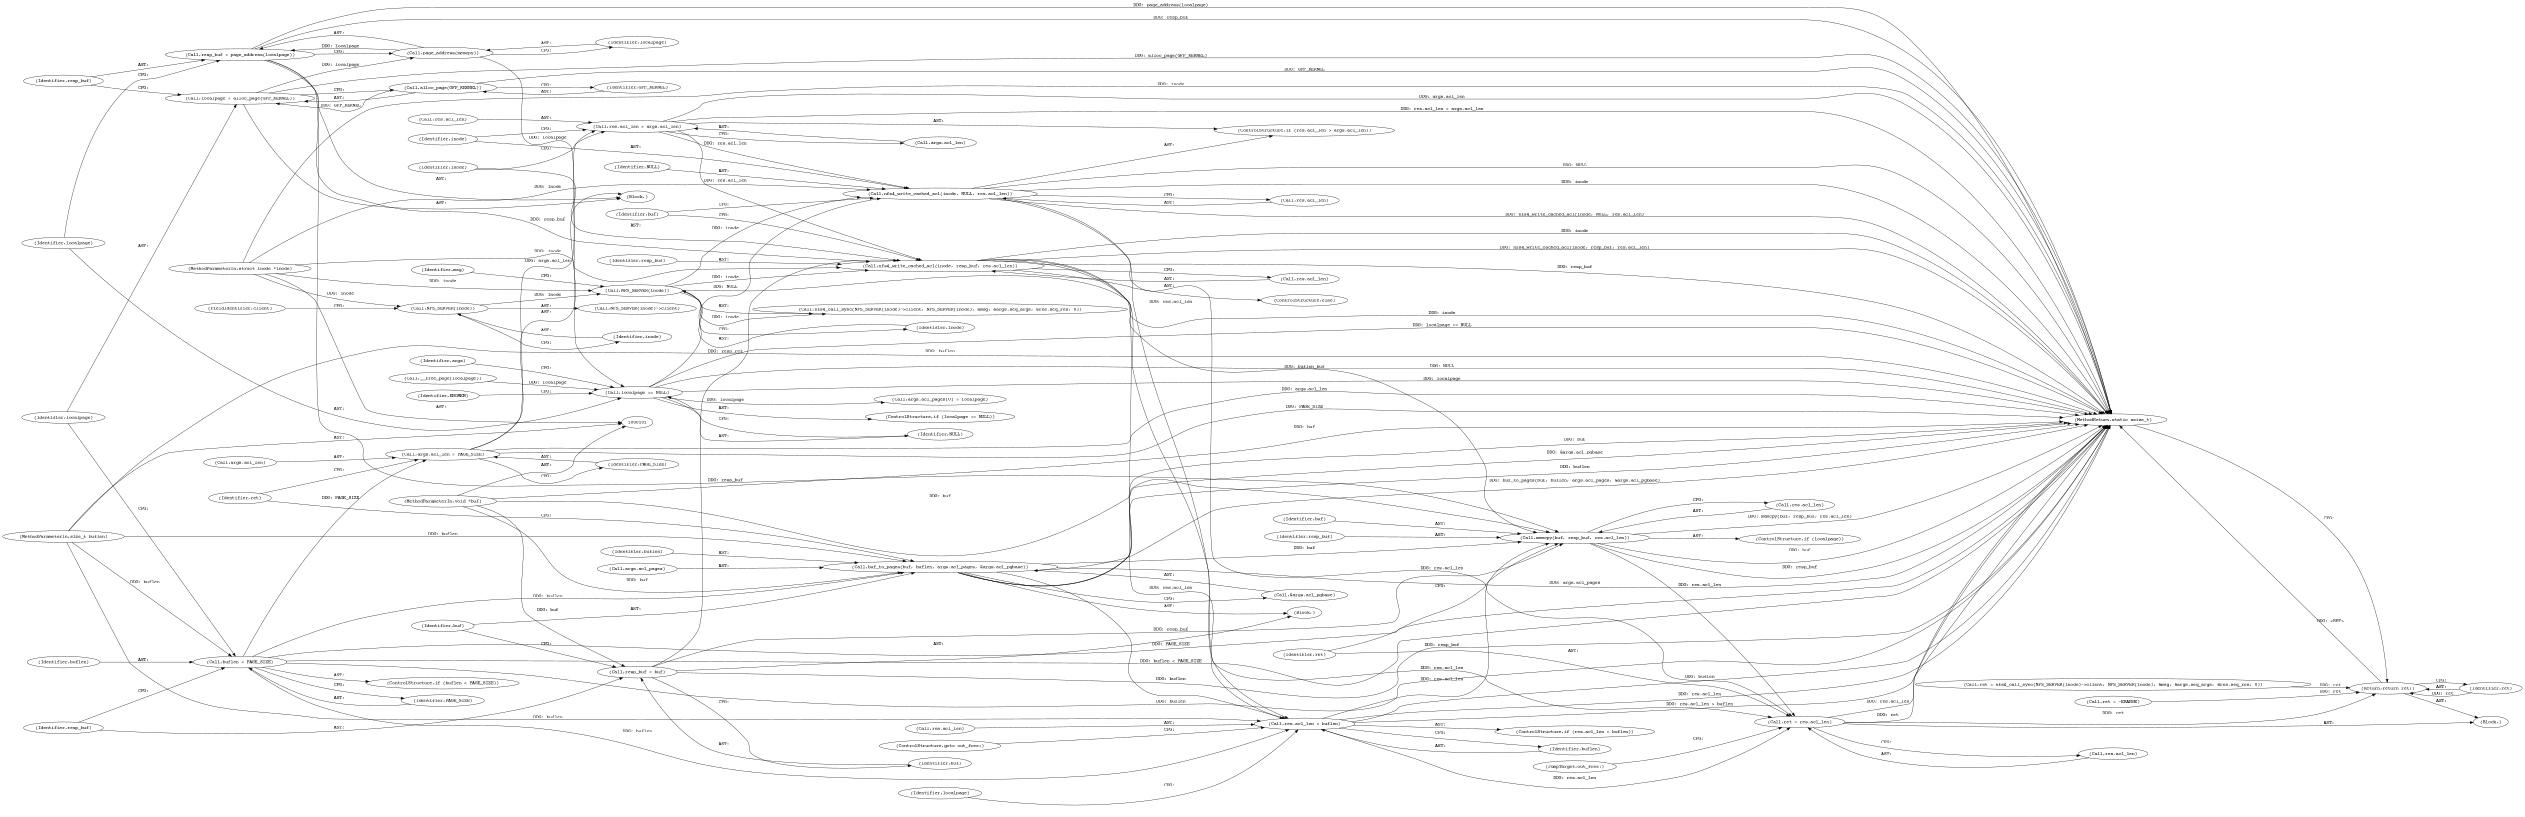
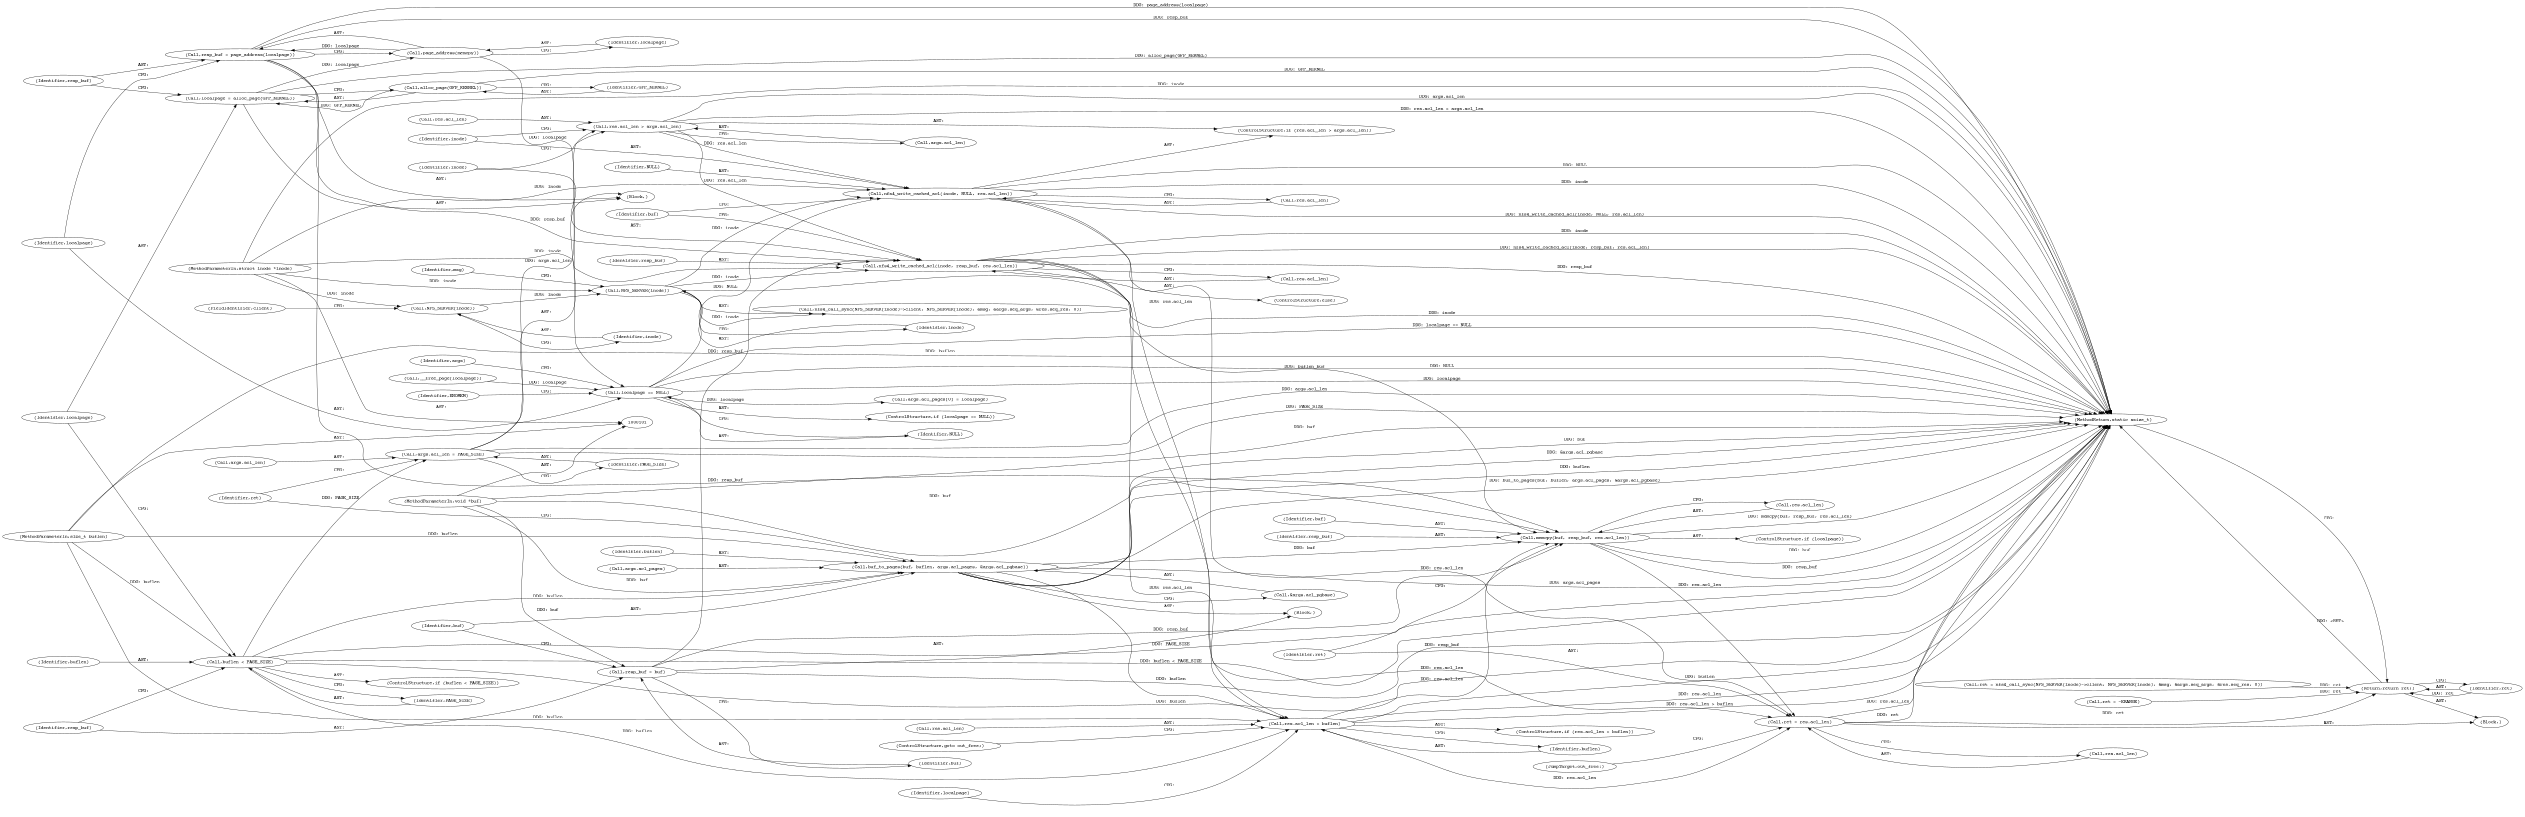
node "(Call,NFS_SERVER(inode)->client)": removed
edge "(Call,resp_buf = buf)" -> "(Call,nfs4_write_cached_acl(inode, resp_buf, res.acl_len))": label "DDG: resp_ret" -> "DDG: resp_buf"
